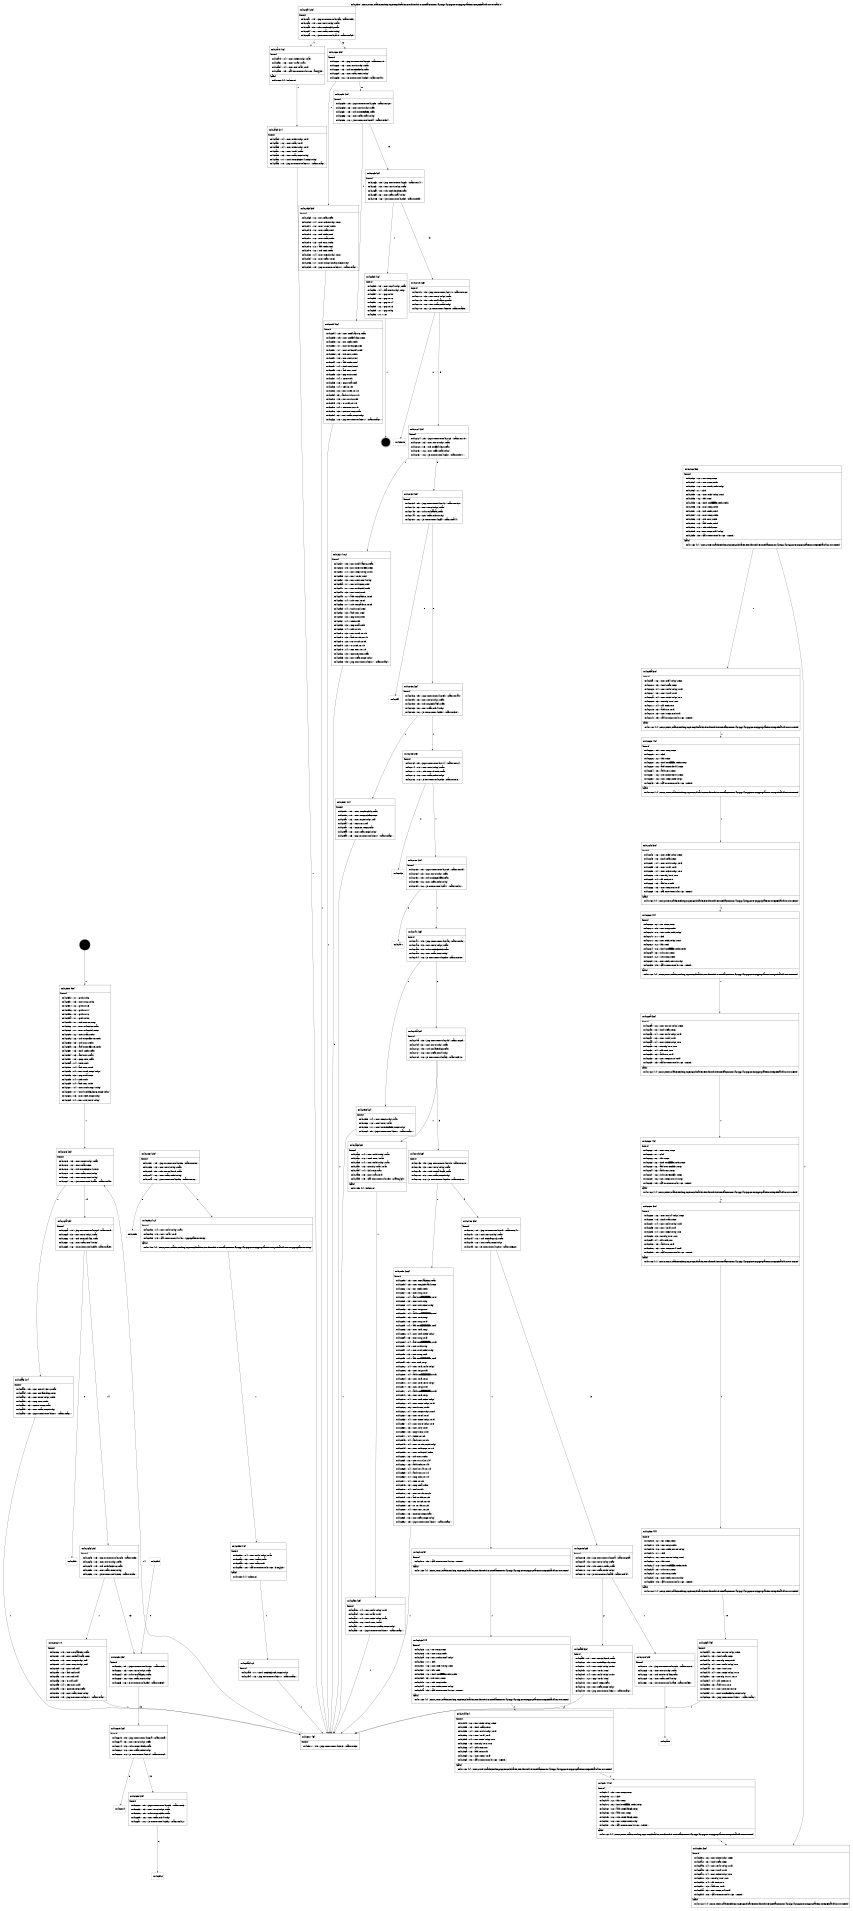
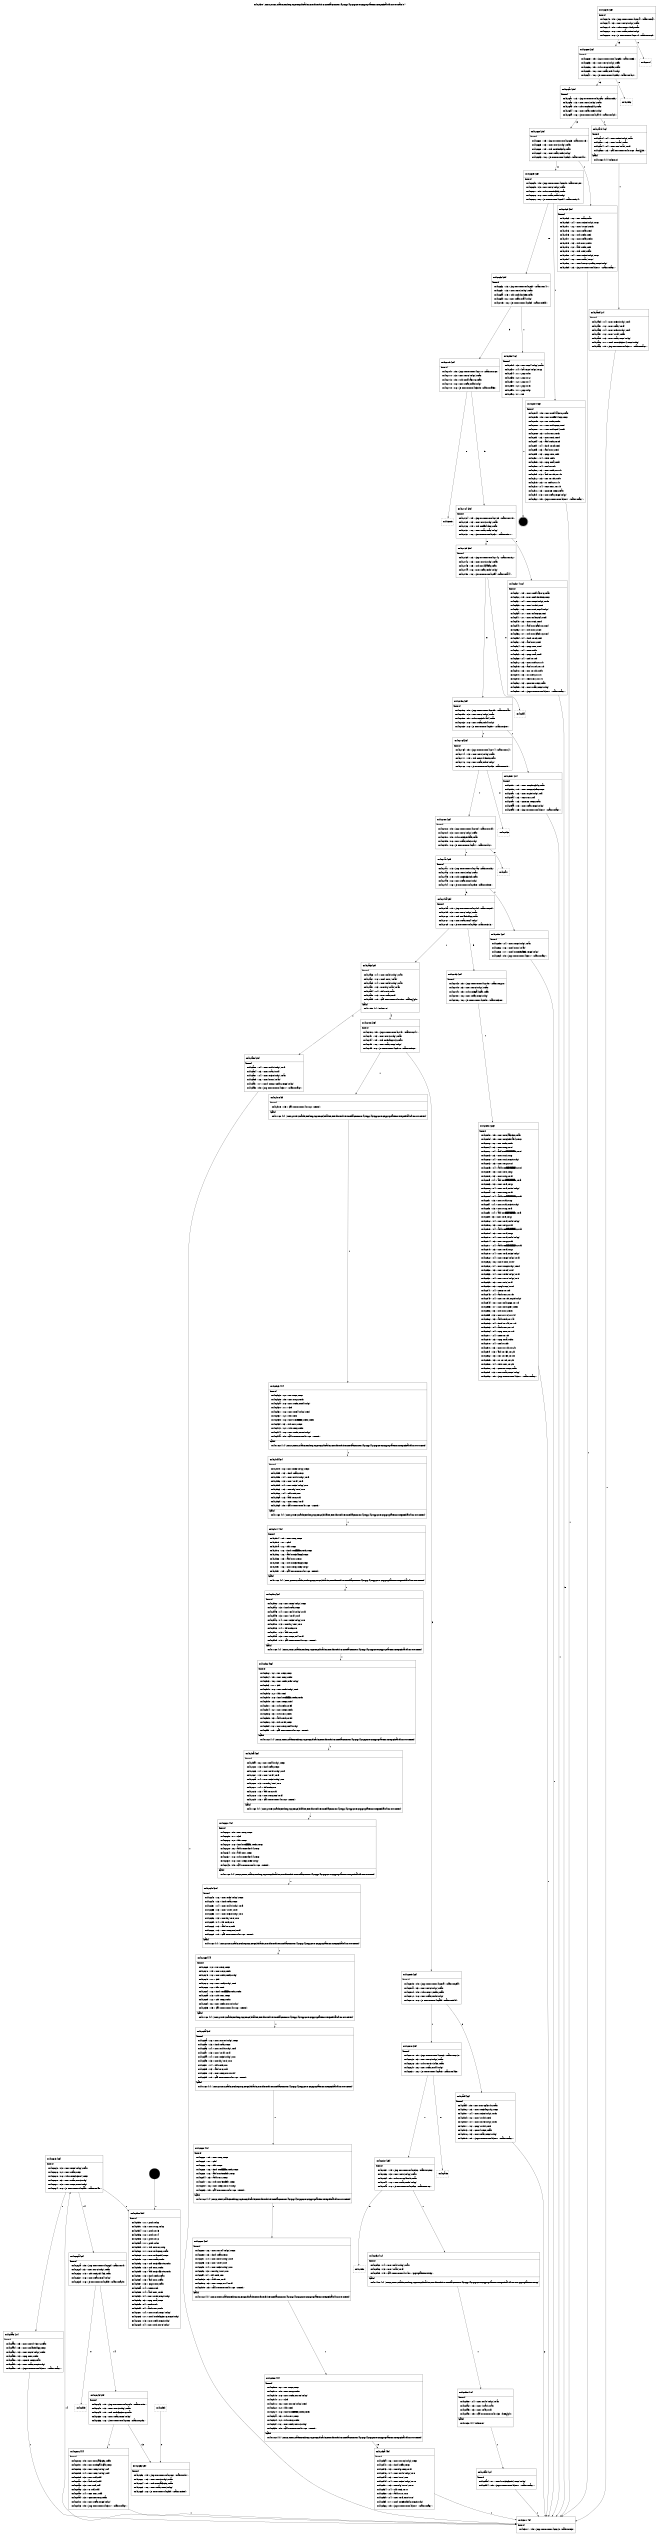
edge "0x40268e [25]" -> "0x4026a7 [25]": added, label "13"
edge "0x4025b0 [99]" -> "0x402613 [23]": reversed
edge "0x402bc2 [56]" -> "0x402b9c [38]": reversed
edge "0x4027d3 [25]" -> "0x4027ec [25]": now "0x402ac3 [29]" -> "0x4027ec [25]"
edge "0x40265c [25]" -> "0x402675 [25]": removed, label "13"
edge "0x40281e [25]" -> "0x402837 [25]": added, label "1"
